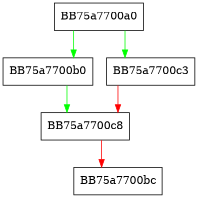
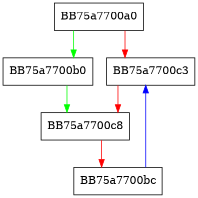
edge "BB75a7700a0" -> "BB75a7700c3": color green -> red
edge "BB75a7700bc" -> "BB75a7700c3": added
